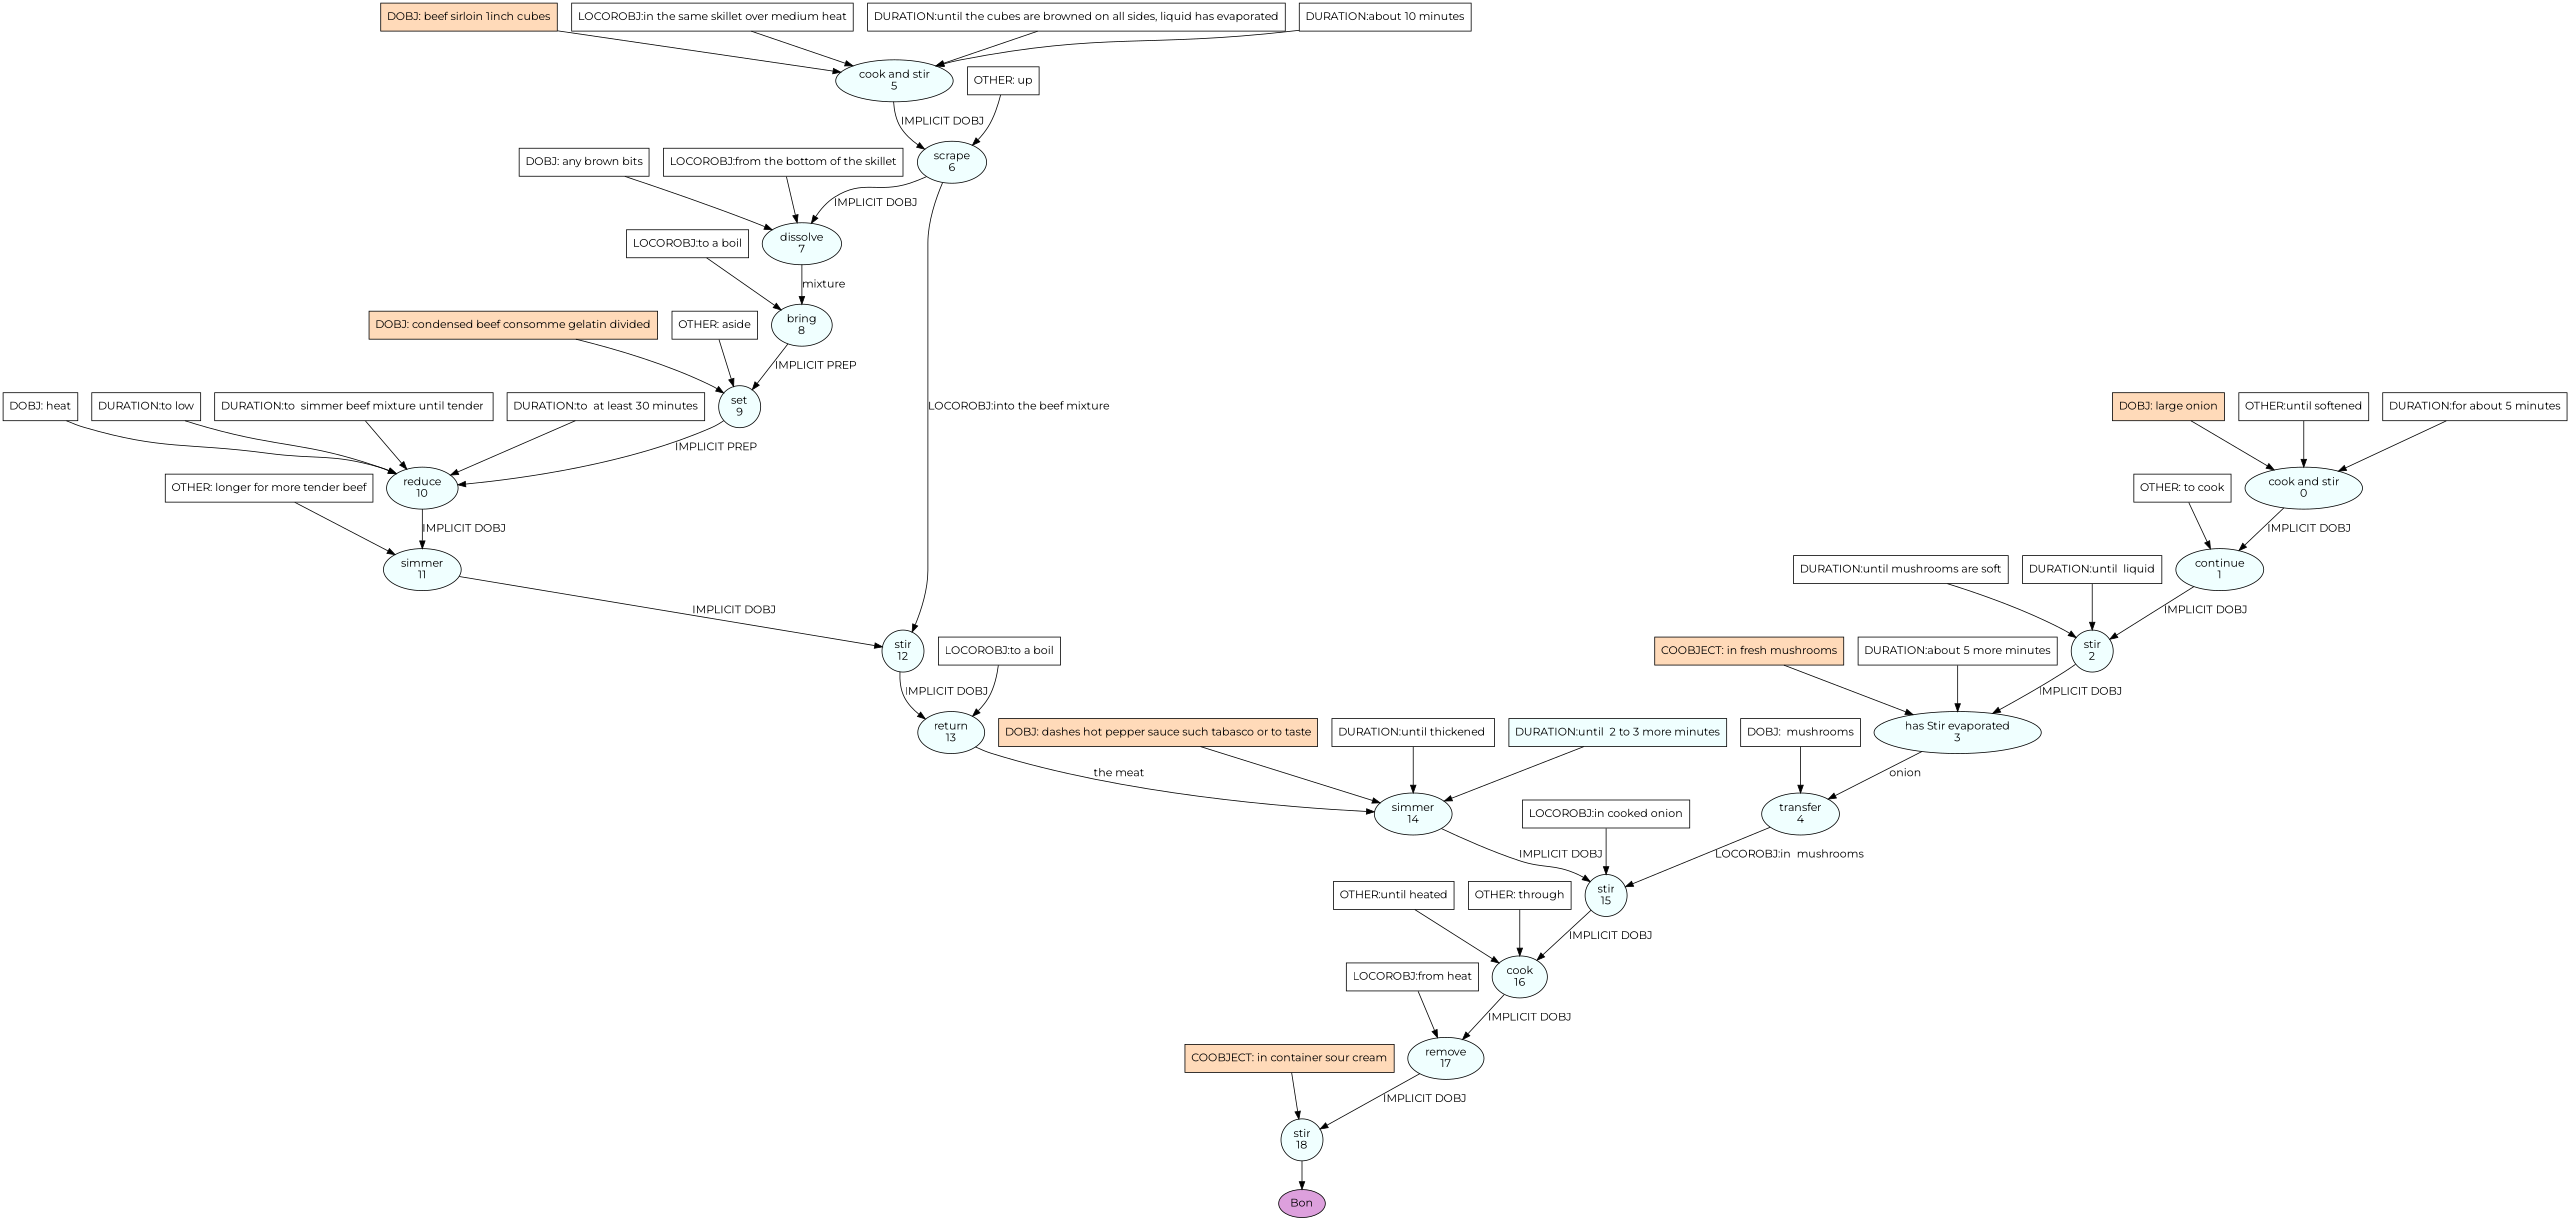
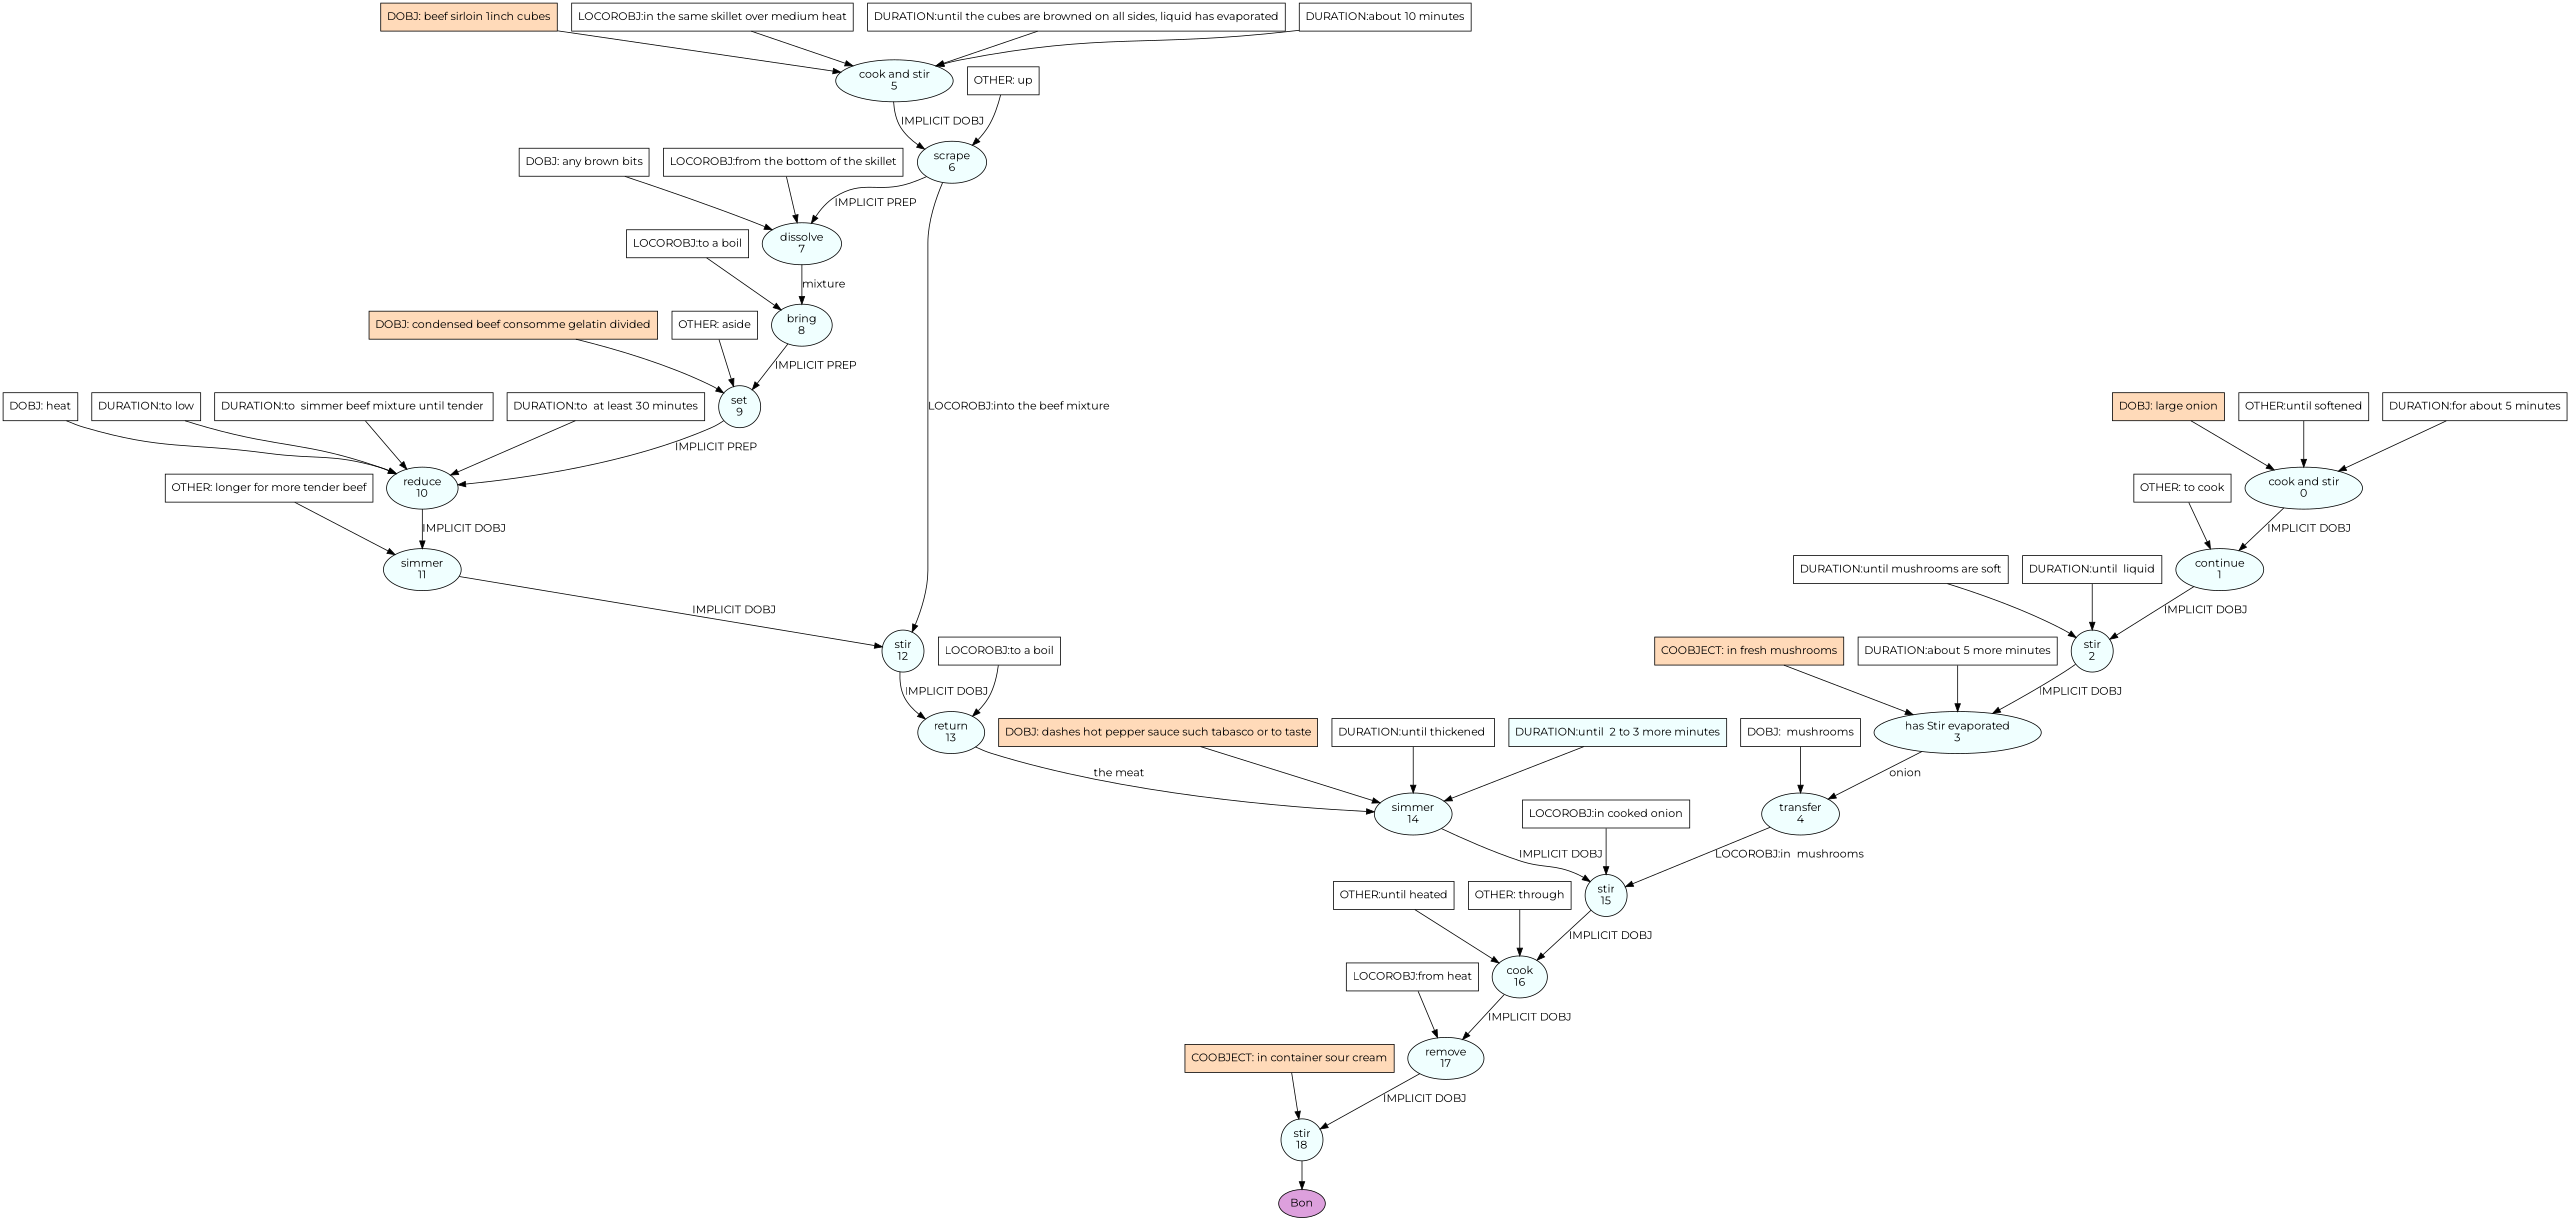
edge "scrape 6" -> "dissolve 7": label "IMPLICIT DOBJ" -> "IMPLICIT PREP"
